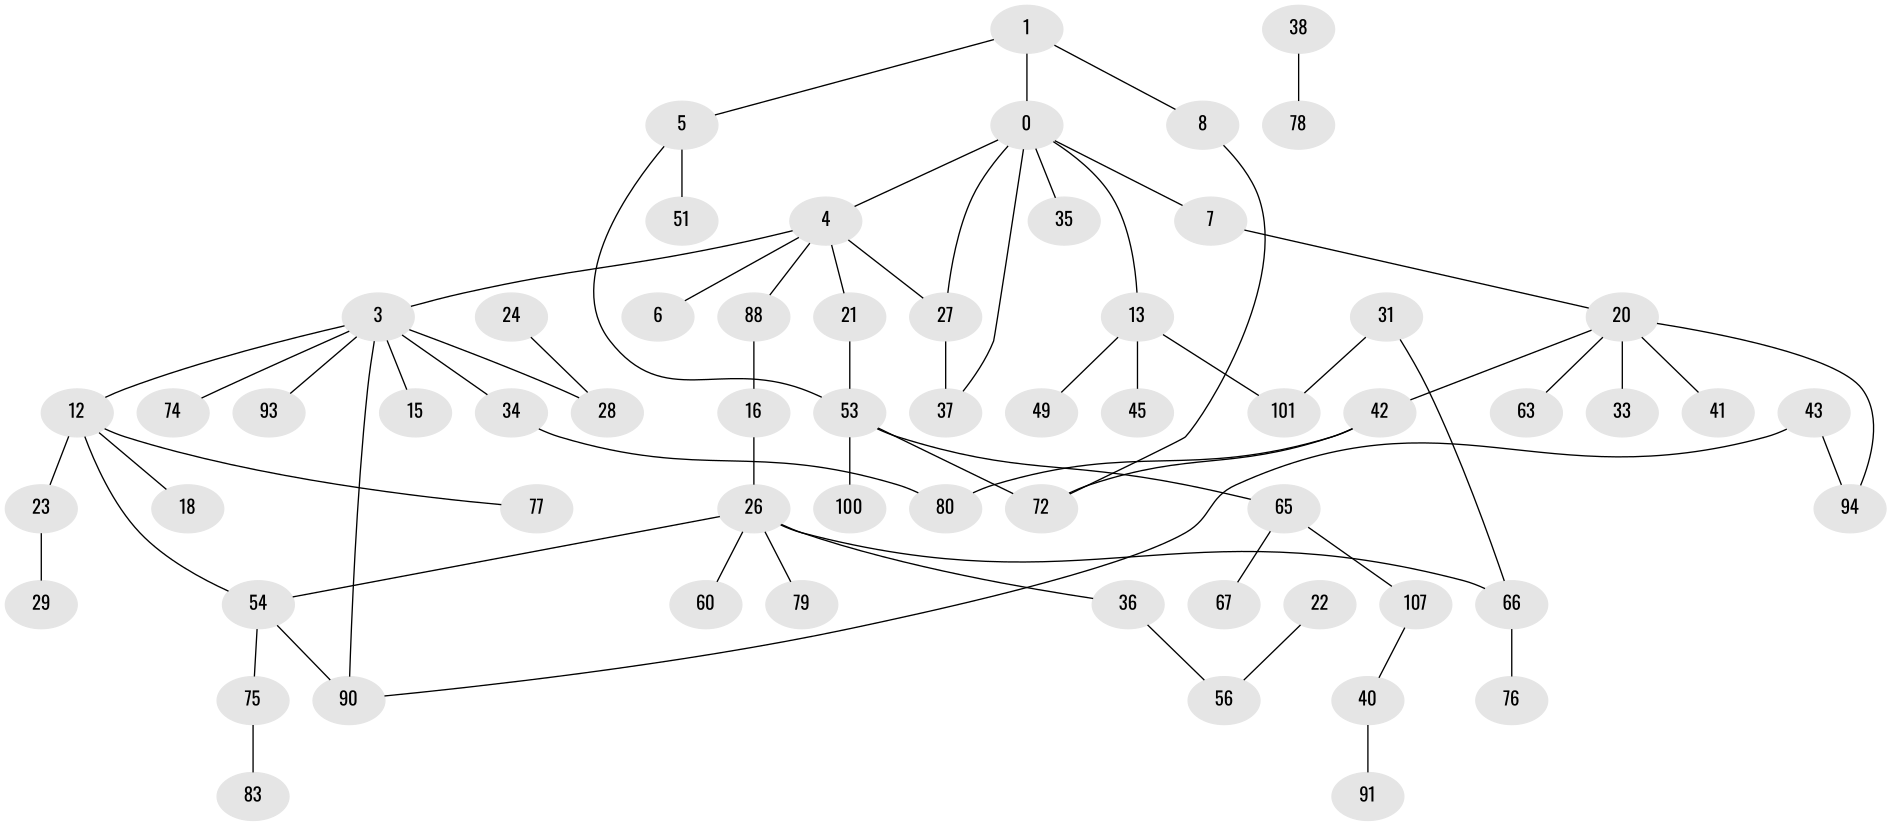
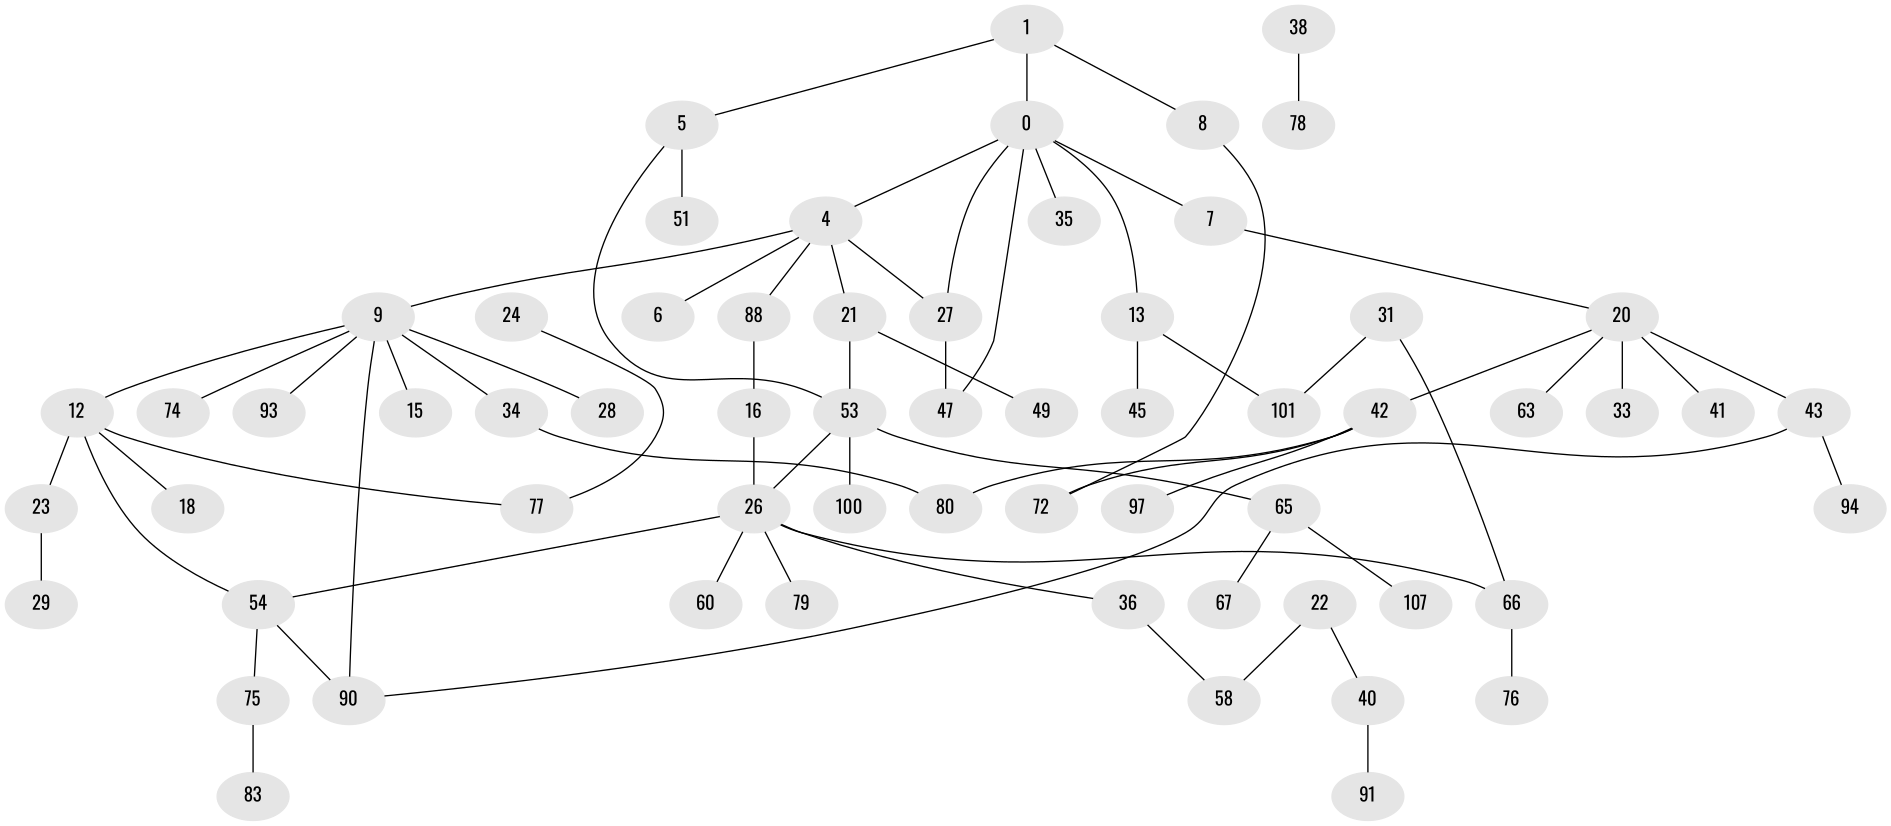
node "3": label "3" -> "9"
edge "20" -- "94": now "20" -- "43"
edge "24" -- "28": now "24" -- "77"
edge "13" -- "49": now "21" -- "49"
node "37": label "37" -> "47"
edge "53" -- "72": now "53" -- "26"
node "97": added
edge "107" -- "40": now "22" -- "40"
node "56": label "56" -> "58"
